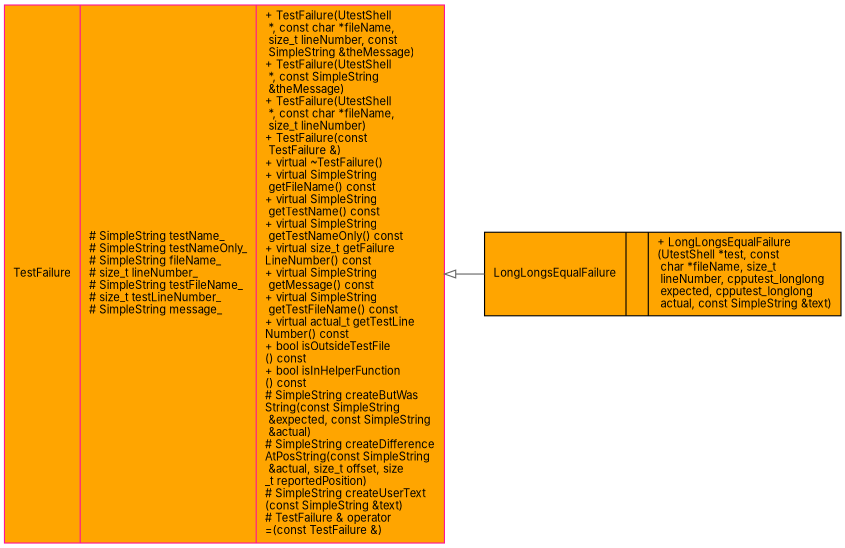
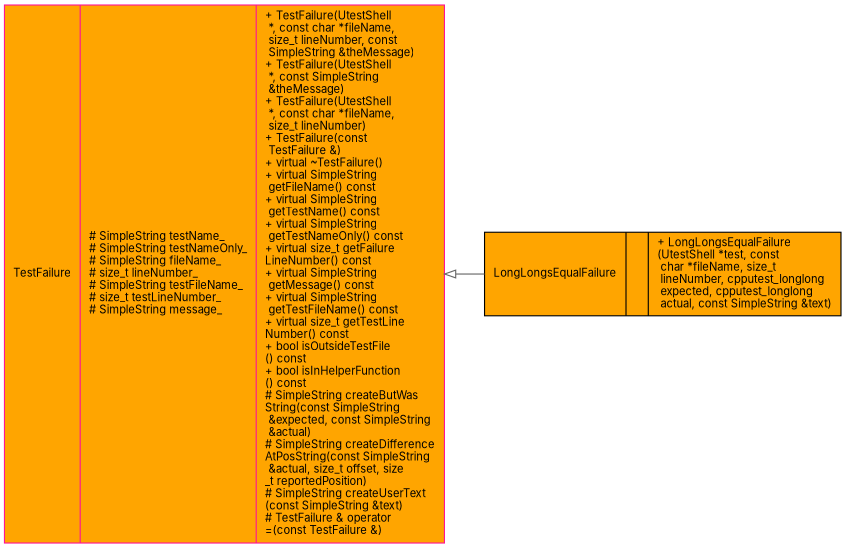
node "TestFailure": text "+ virtual actual_t getTestLine" -> "+ virtual size_t getTestLine"
